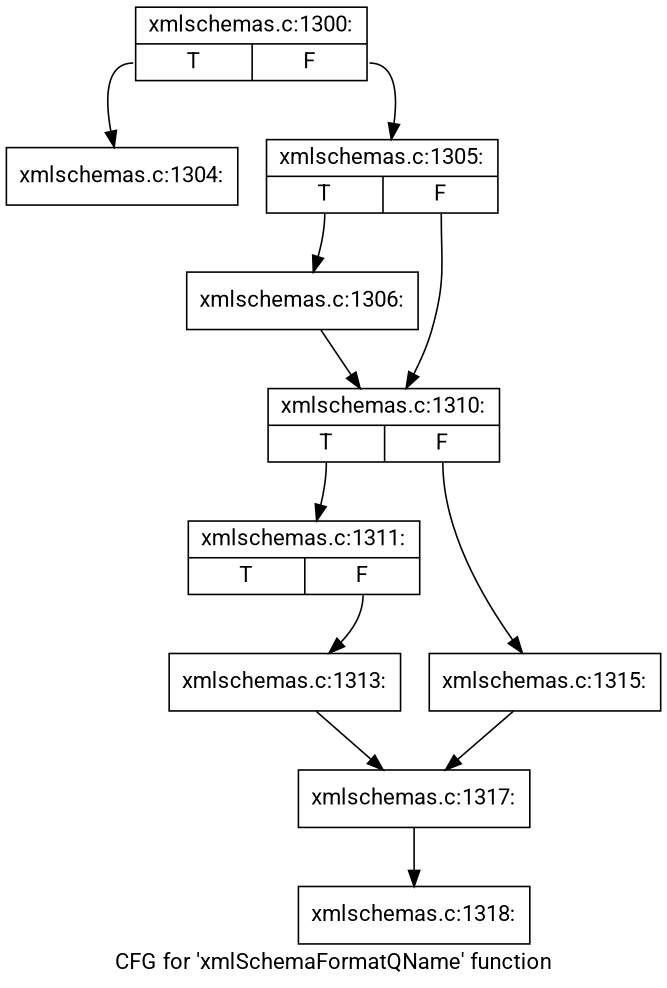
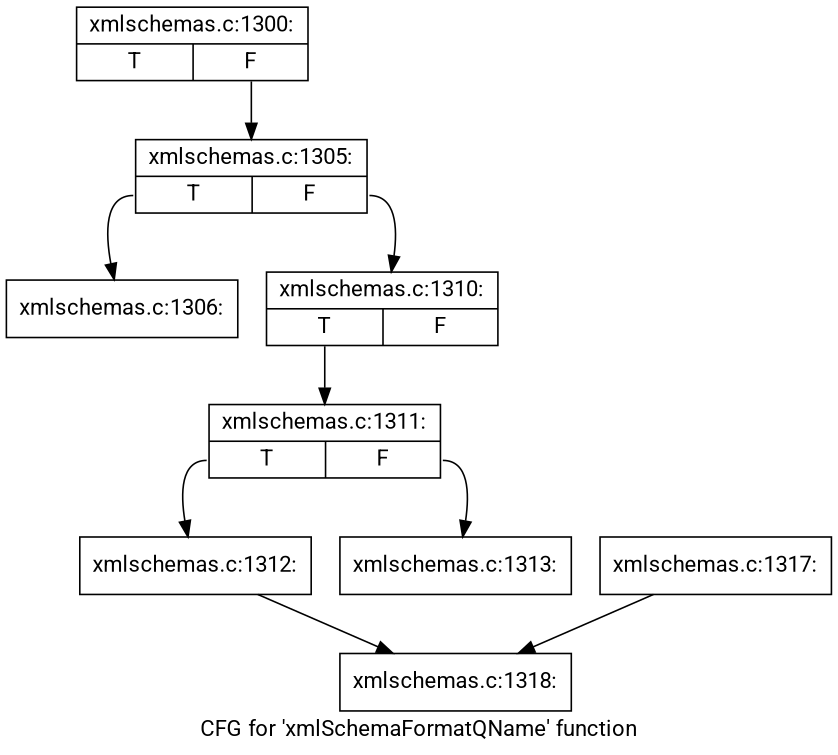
node "xmlschemas.c:1304:": removed
edge "xmlschemas.c:1306:" -> "xmlschemas.c:1310:": removed
node "xmlschemas.c:1312:": added
node "xmlschemas.c:1315:": removed
edge "xmlschemas.c:1313:" -> "xmlschemas.c:1317:": removed
